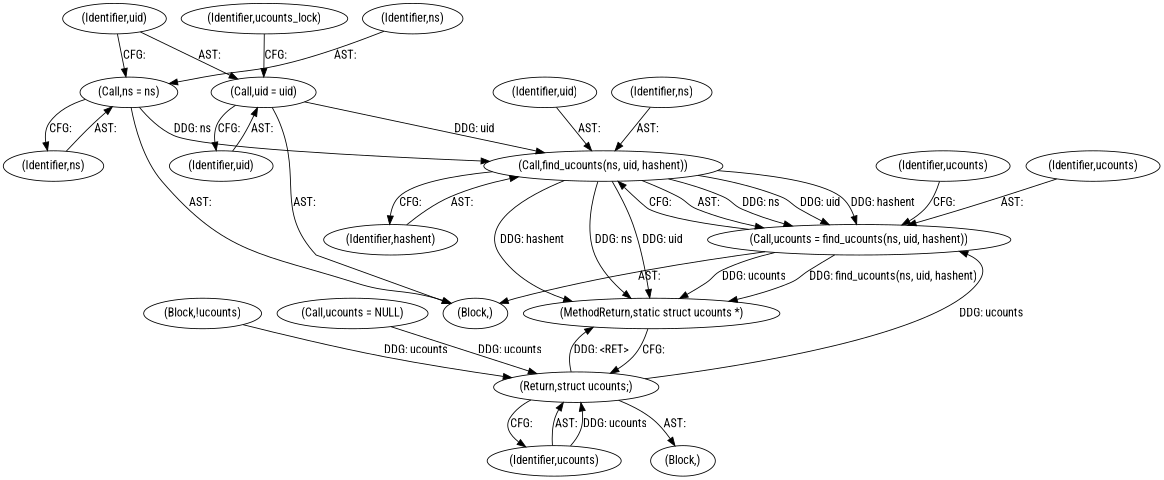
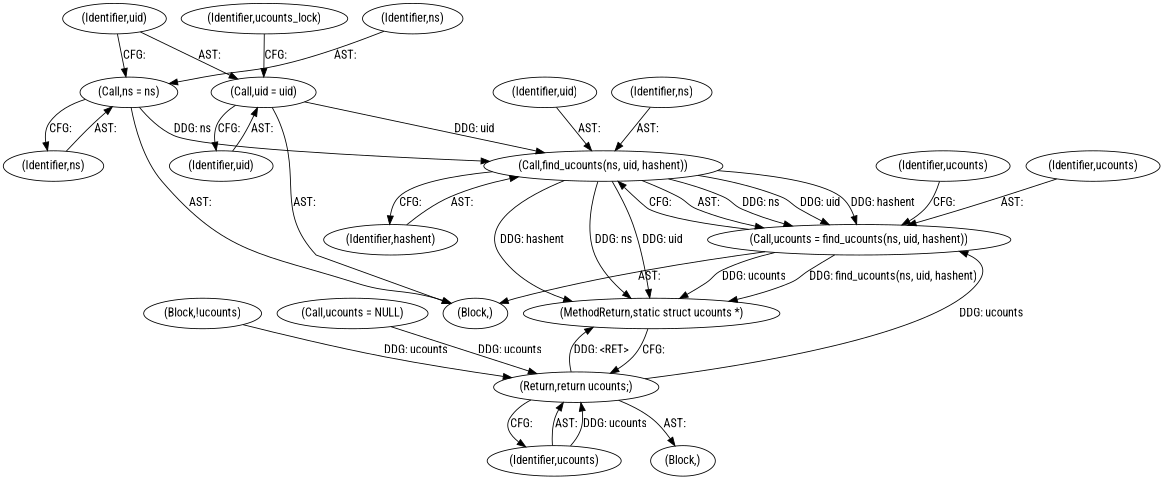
node "(Return,struct ucounts;)": label "(Return,struct ucounts;)" -> "(Return,return ucounts;)"
